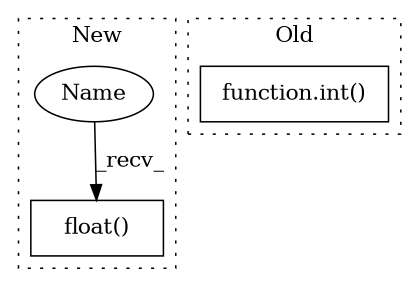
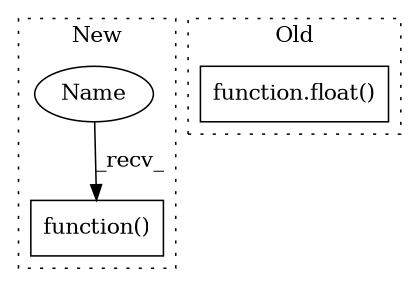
node "function.int()": label "function.int()" -> "function.float()"
node "float()": label "float()" -> "function()"
